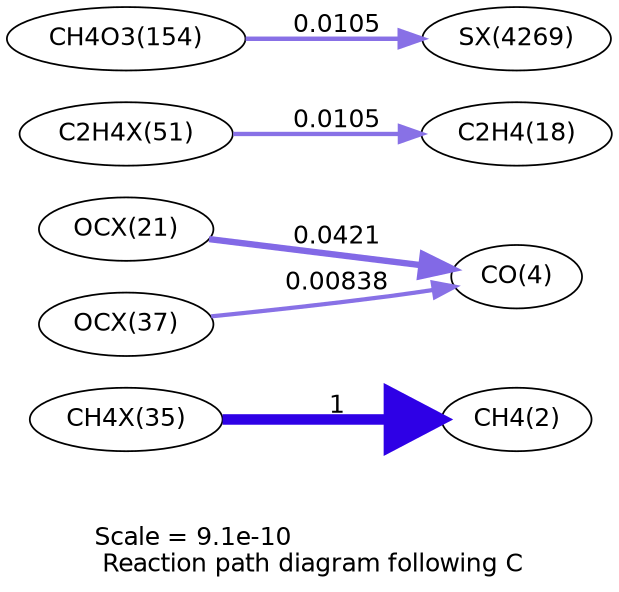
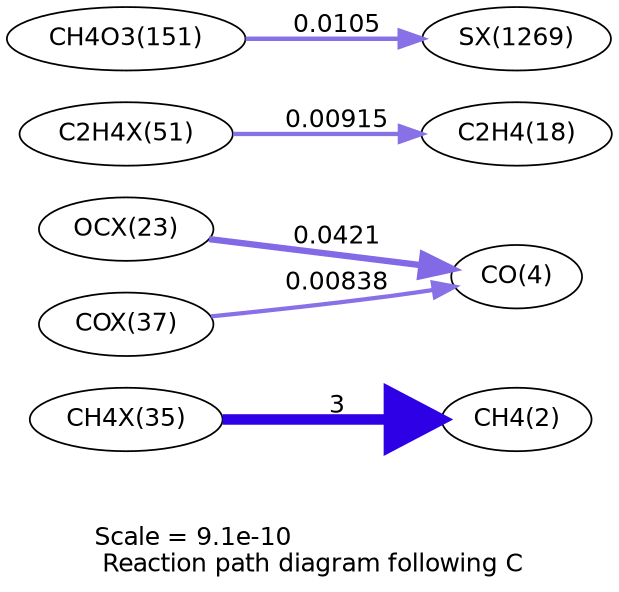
node "CH4O3(154)": label "CH4O3(154)" -> "CH4O3(151)"
node "SX(4269)": label "SX(4269)" -> "SX(1269)"
edge "C2H4X(51)" -> "C2H4(18)": label " 0.0105" -> " 0.00915"
node "OCX(21)": label "OCX(21)" -> "OCX(23)"
node "OCX(37)": label "OCX(37)" -> "COX(37)"
edge "CH4X(35)" -> "CH4(2)": label " 1" -> " 3"
